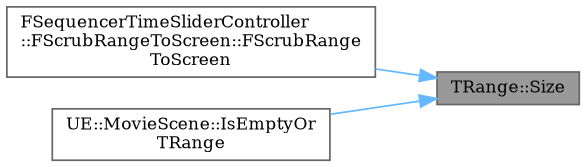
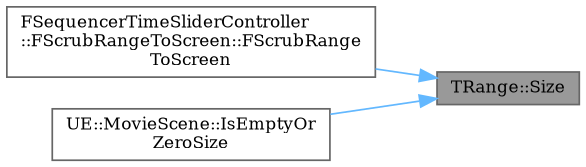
node "UE::MovieScene::IsEmptyOr TRange": label "UE::MovieScene::IsEmptyOr TRange" -> "UE::MovieScene::IsEmptyOr ZeroSize"
